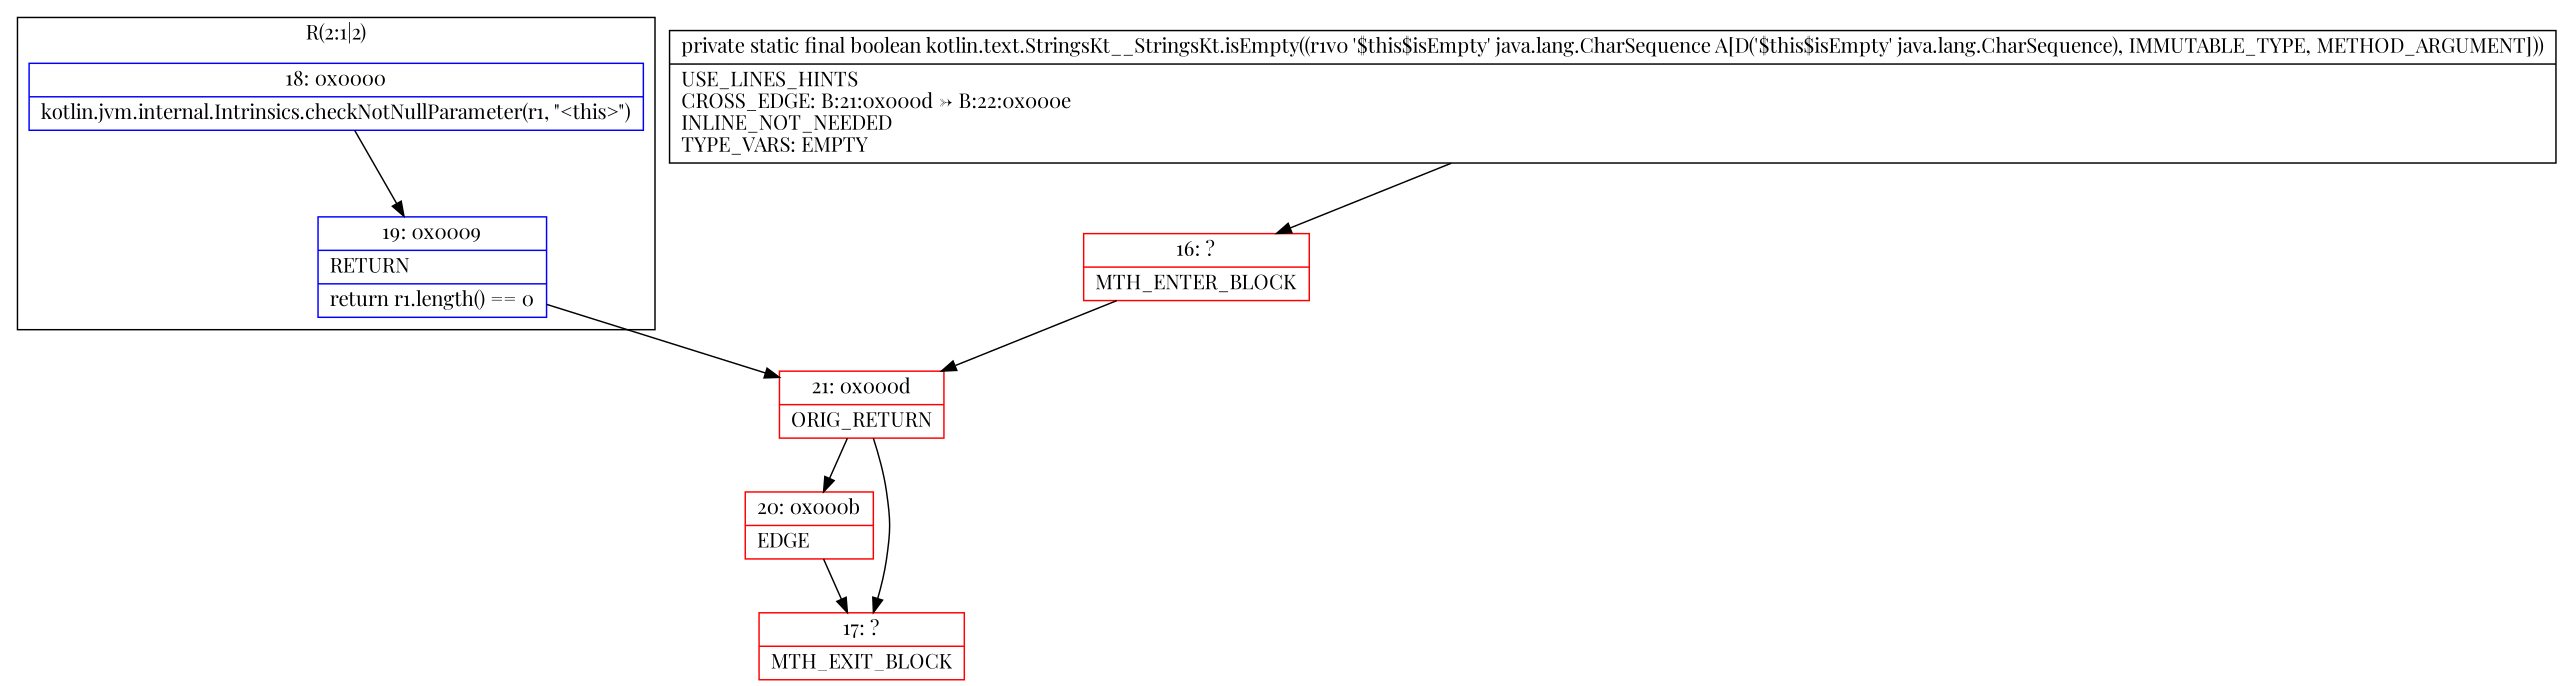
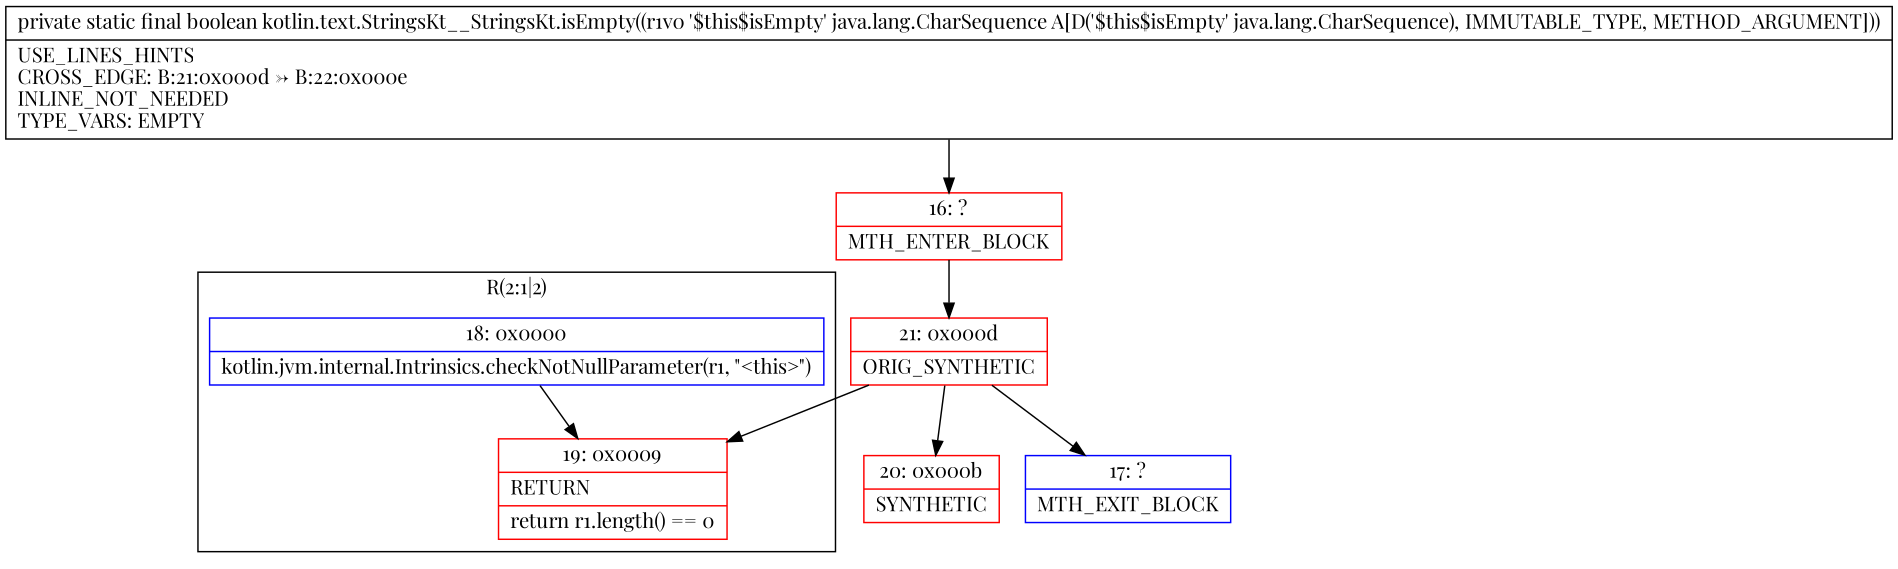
node "19: 0x0009": color blue -> red
edge "19: 0x0009" -> "21: 0x000d": reversed
node "21: 0x000d": text "ORIG_RETURN" -> "ORIG_SYNTHETIC"
node "20: 0x000b": text "EDGE" -> "SYNTHETIC"
edge "20: 0x000b" -> "17: ?": removed
node "17: ?": color red -> blue
